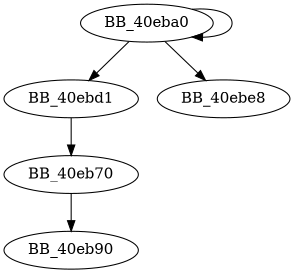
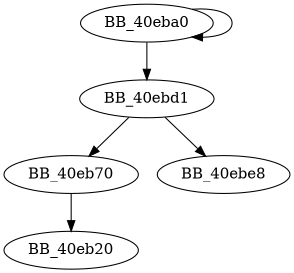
edge "BB_40eba0" -> "BB_40ebe8": now "BB_40ebd1" -> "BB_40ebe8"
node "BB_40eb90": label "BB_40eb90" -> "BB_40eb20"
